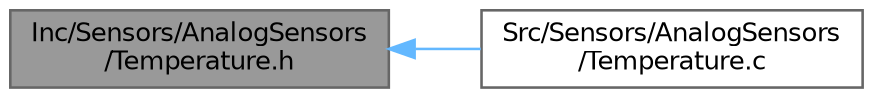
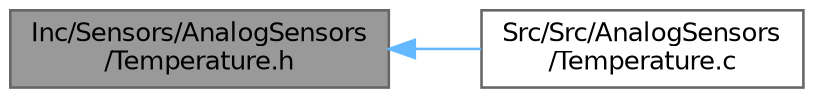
node "Src/Sensors/AnalogSensors /Temperature.c": label "Src/Sensors/AnalogSensors /Temperature.c" -> "Src/Src/AnalogSensors /Temperature.c"
